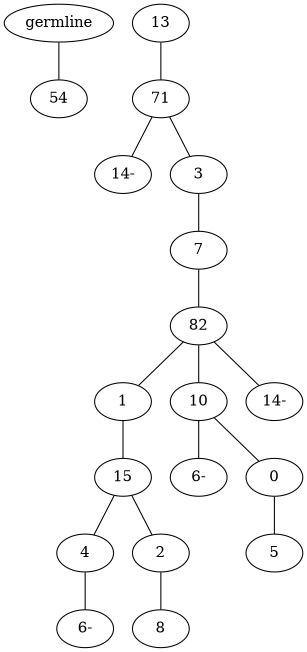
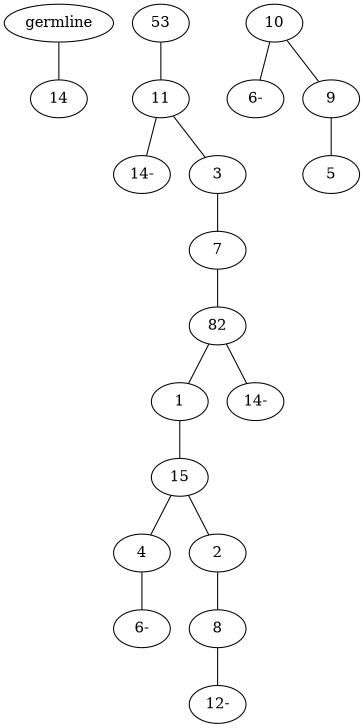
node "13": label "13" -> "53"
node "54": label "54" -> "14"
node "71": label "71" -> "11"
edge "82" -- "10": removed
node "0": label "0" -> "9"
node "12-": added
